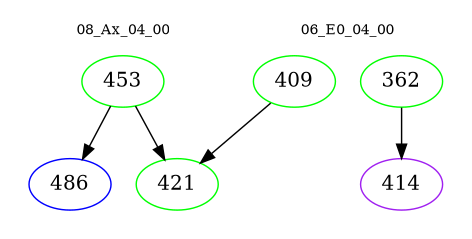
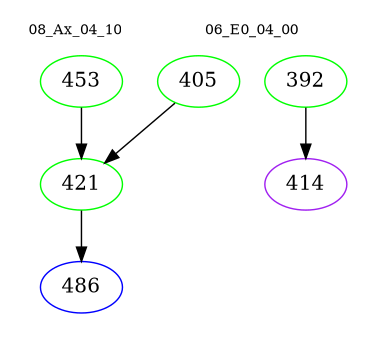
cluster "08_Ax_04_00": label "08_Ax_04_00" -> "08_Ax_04_10"
node "409": label "409" -> "405"
node "362": label "362" -> "392"
edge "453" -> "486": now "421" -> "486"
